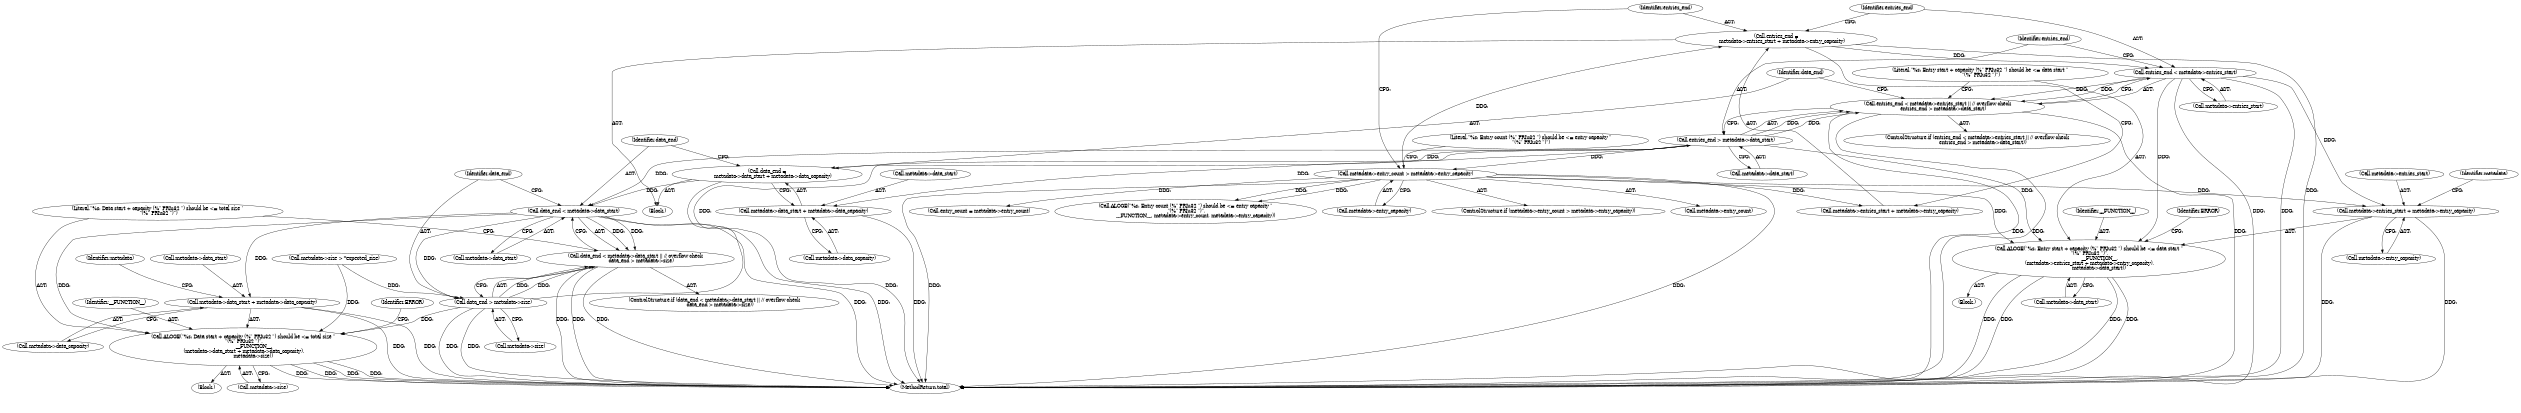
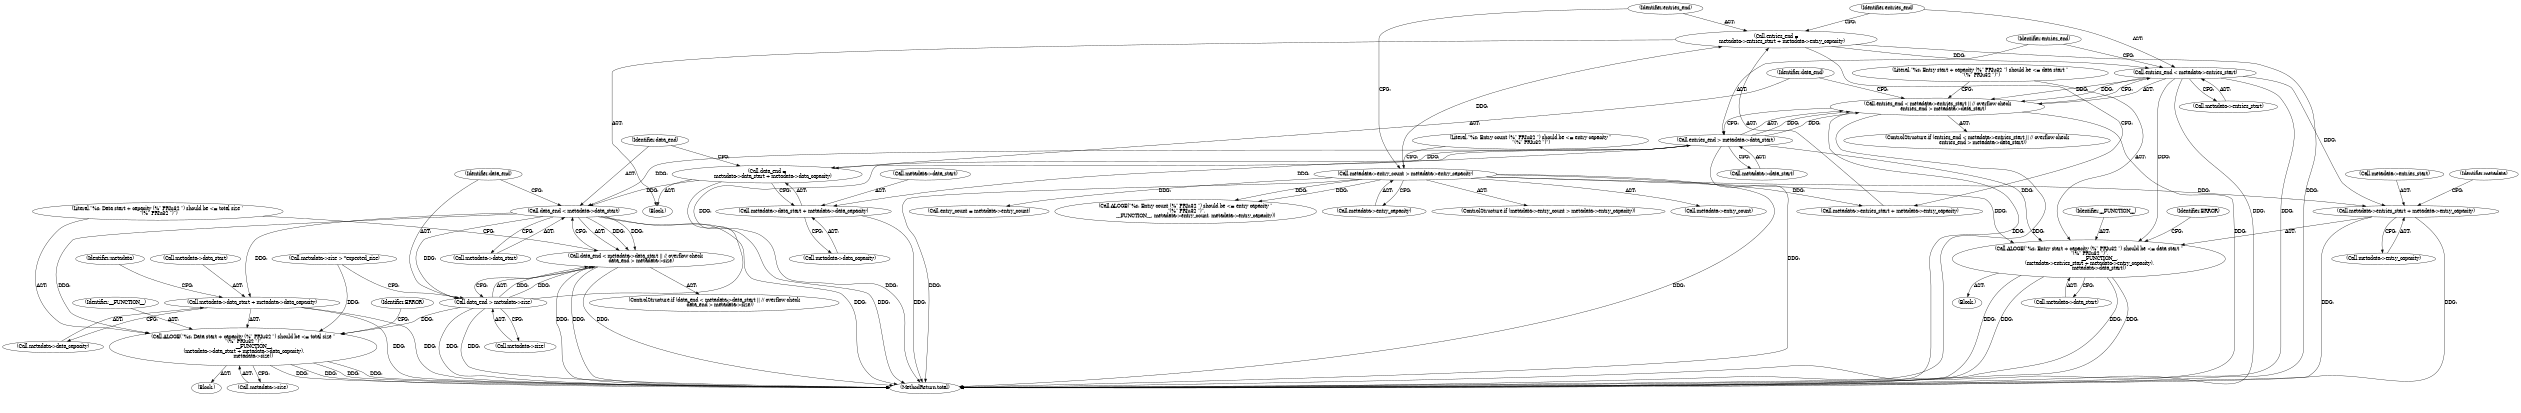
edge "(Call,entries_end > metadata->data_start)" -> "(Call,metadata->entry_count > metadata->entry_capacity)": now "(Call,entries_end > metadata->data_start)" -> "(MethodReturn,total)"
edge "(Call,metadata->size > *expected_size)" -> "(Call,data_end > metadata->size)": label "DDG: " -> "CFG: "
